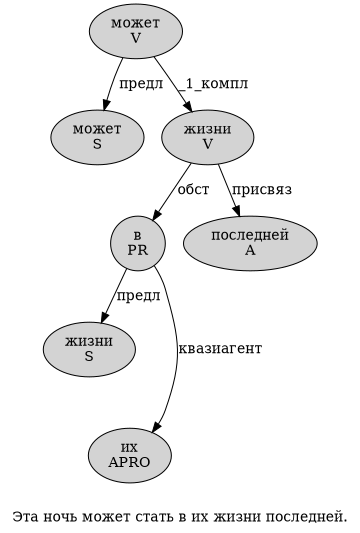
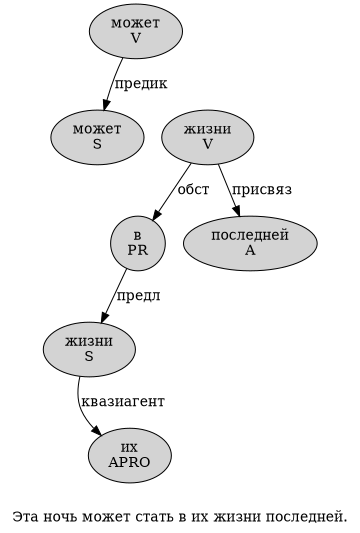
edge "может V" -> "жизни V": removed, label "_1_компл"
edge "может V" -> "может S": label "предл" -> "предик"
edge "в PR" -> "их APRO": now "жизни S" -> "их APRO"
